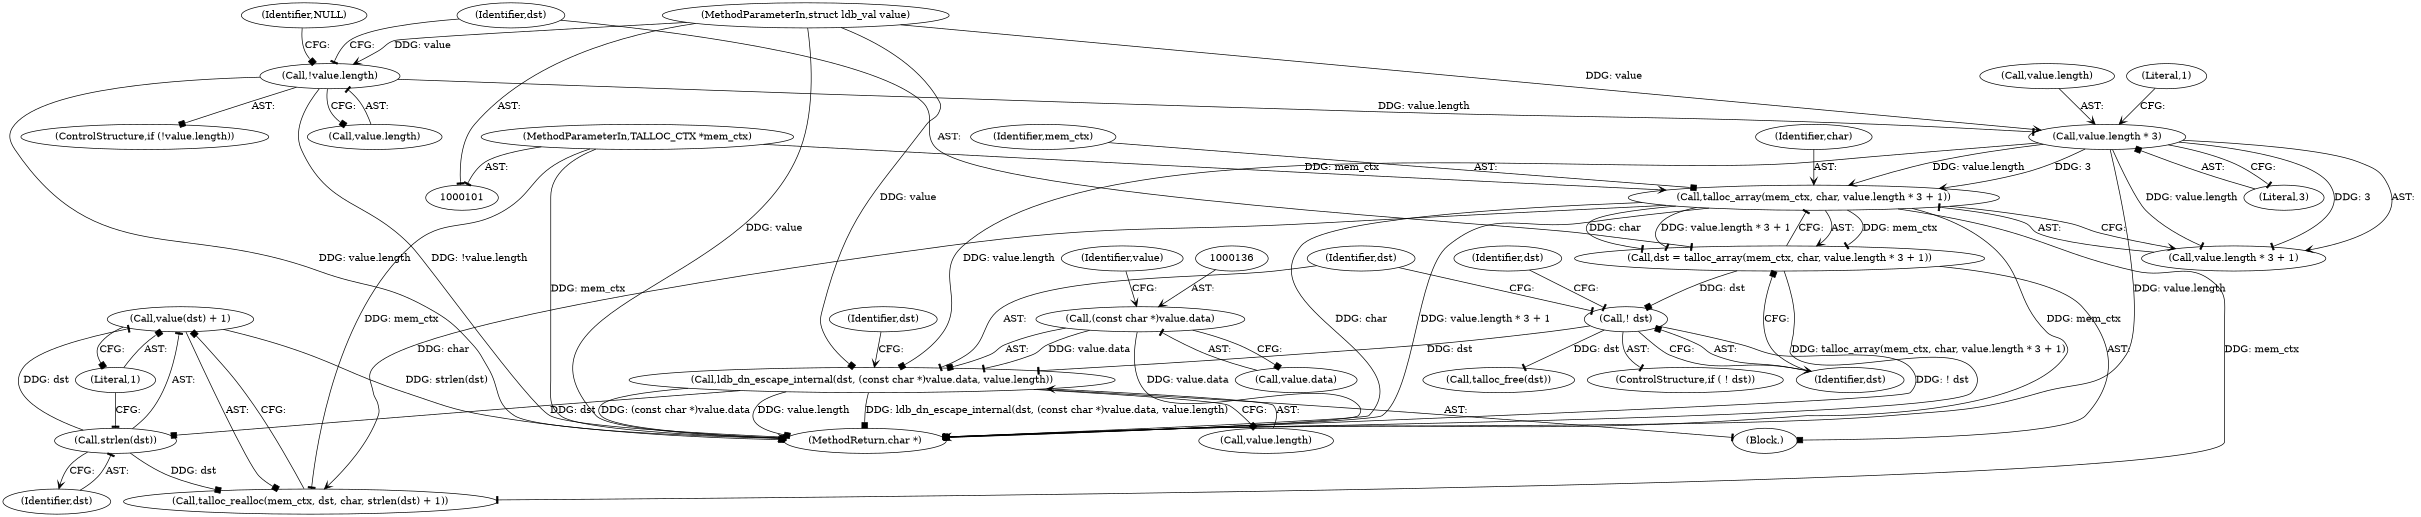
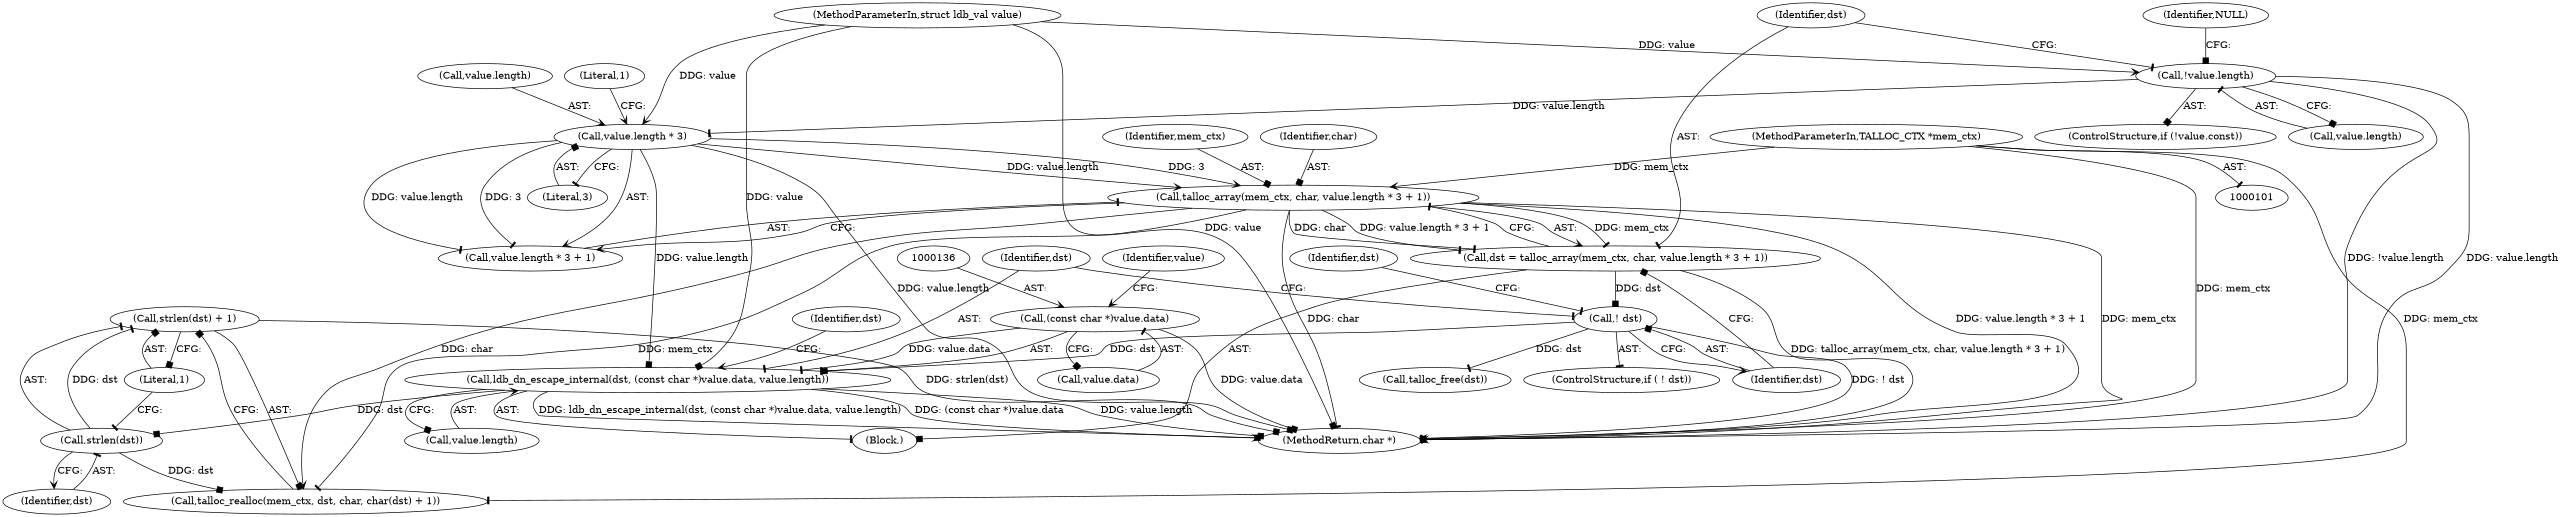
edge "(MethodParameterIn,struct ldb_val value)" -> "1000101": removed, label "AST:"
node "(ControlStructure,if (!value.length))": label "(ControlStructure,if (!value.length))" -> "(ControlStructure,if (!value.const))"
edge "(Identifier,char)" -> "(Call,talloc_array(mem_ctx, char, value.length * 3 + 1))": arrowhead vee -> box
node "(Call,value(dst) + 1)": label "(Call,value(dst) + 1)" -> "(Call,strlen(dst) + 1)"
node "(Call,talloc_realloc(mem_ctx, dst, char, strlen(dst) + 1))": label "(Call,talloc_realloc(mem_ctx, dst, char, strlen(dst) + 1))" -> "(Call,talloc_realloc(mem_ctx, dst, char, char(dst) + 1))"
